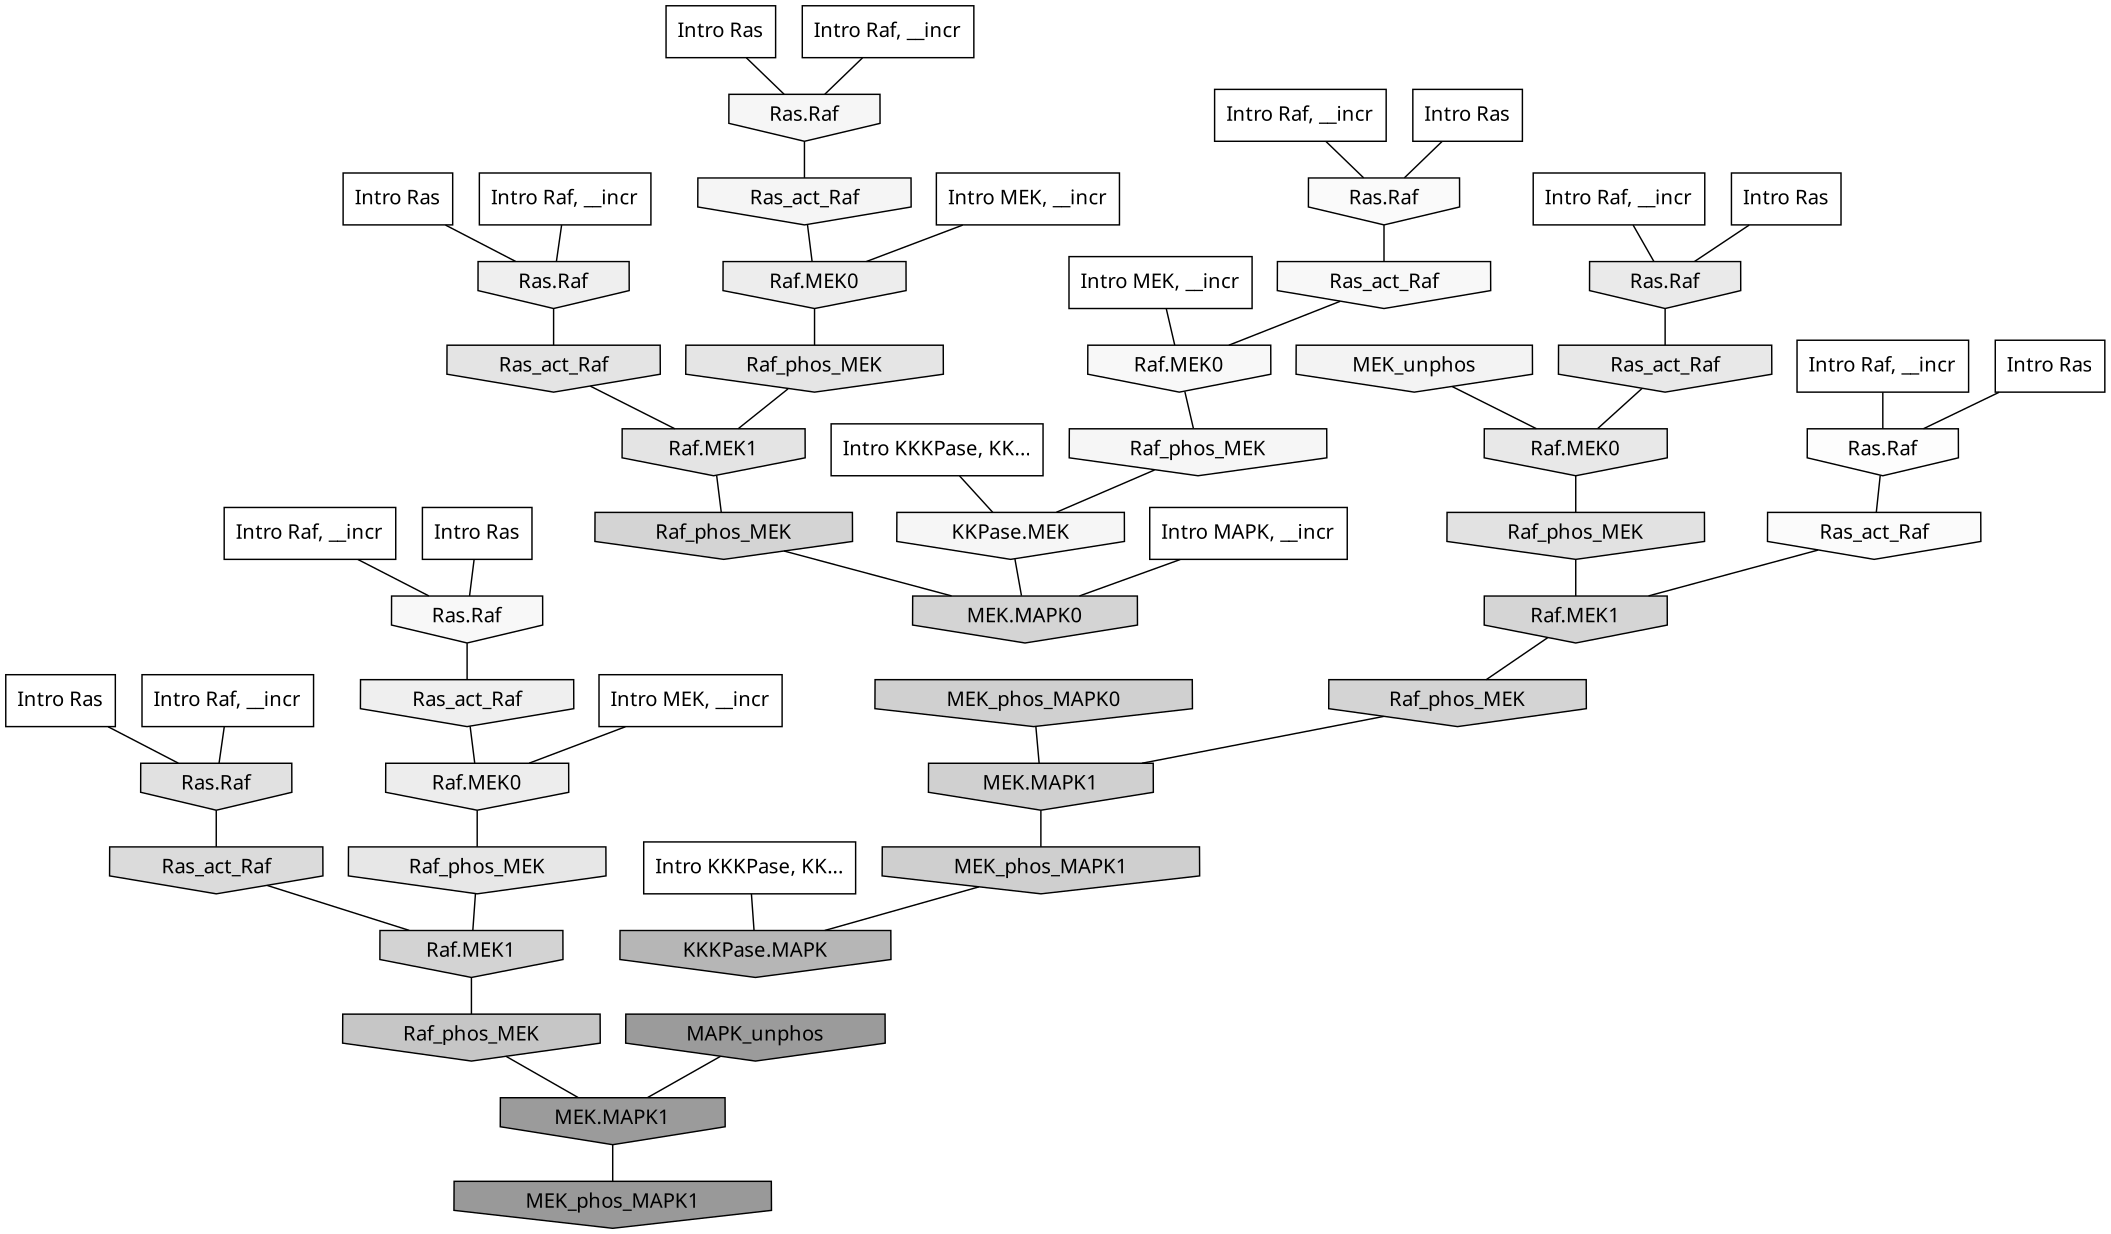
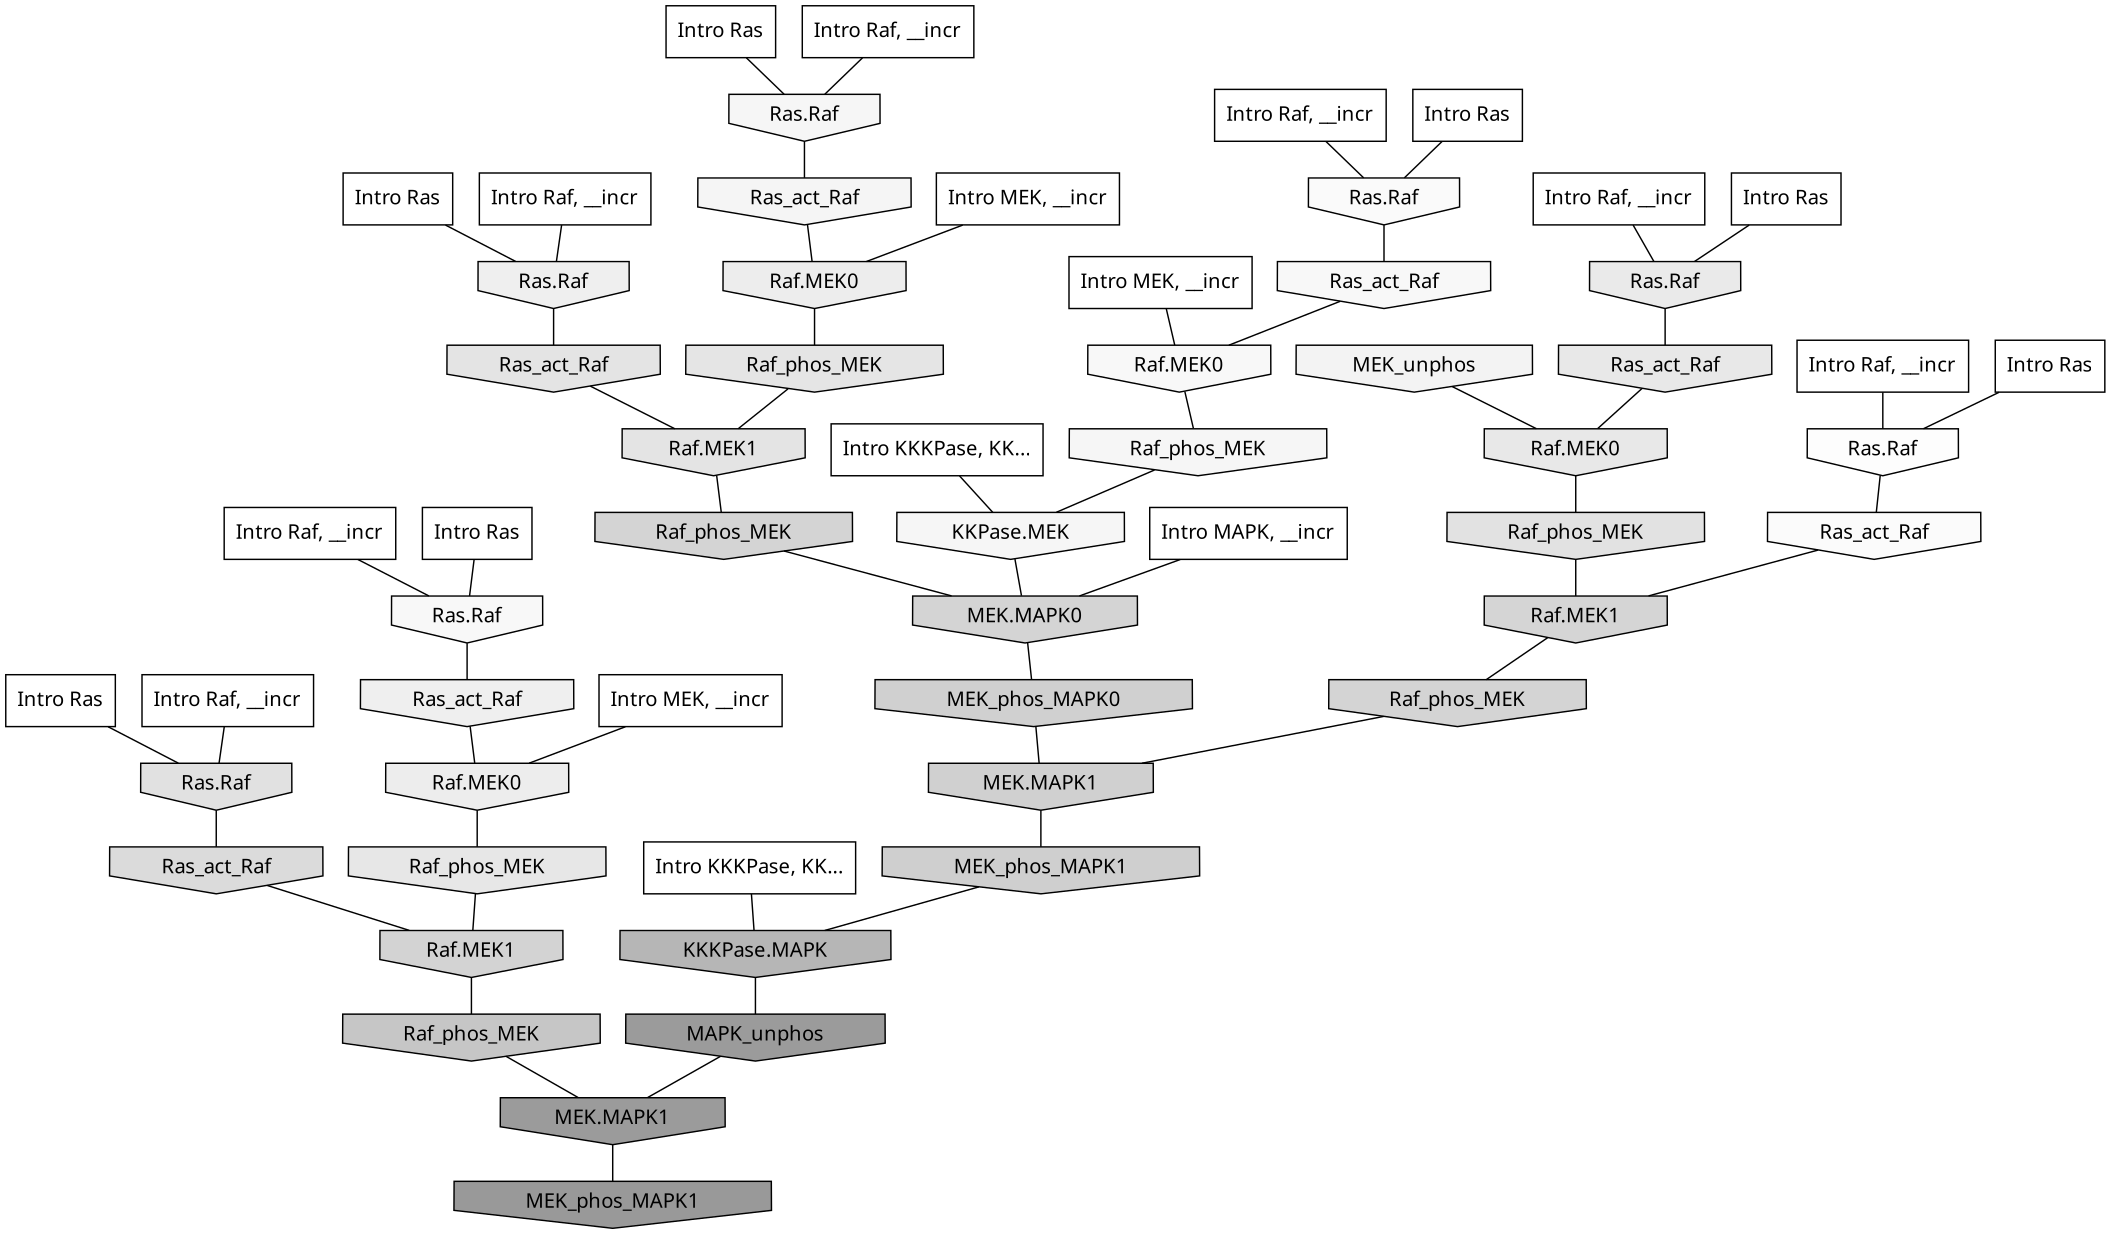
edge "MEK.MAPK0" -- "MEK_phos_MAPK0": added
edge "KKKPase.MAPK" -- "MAPK_unphos": added
